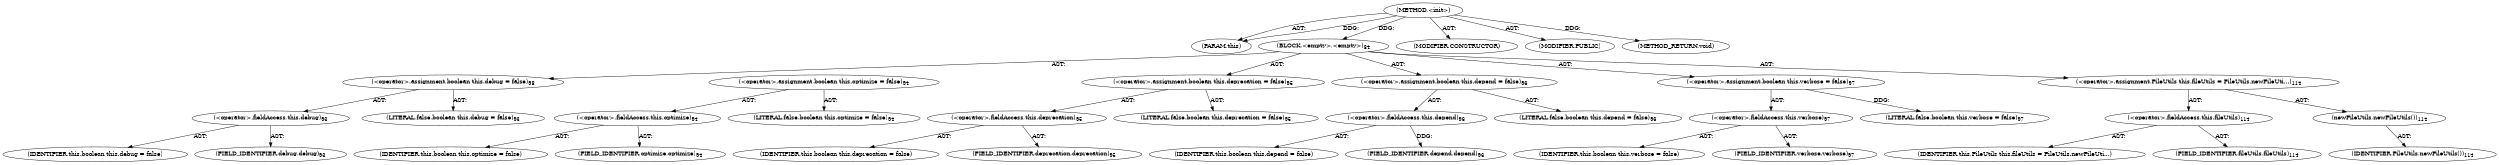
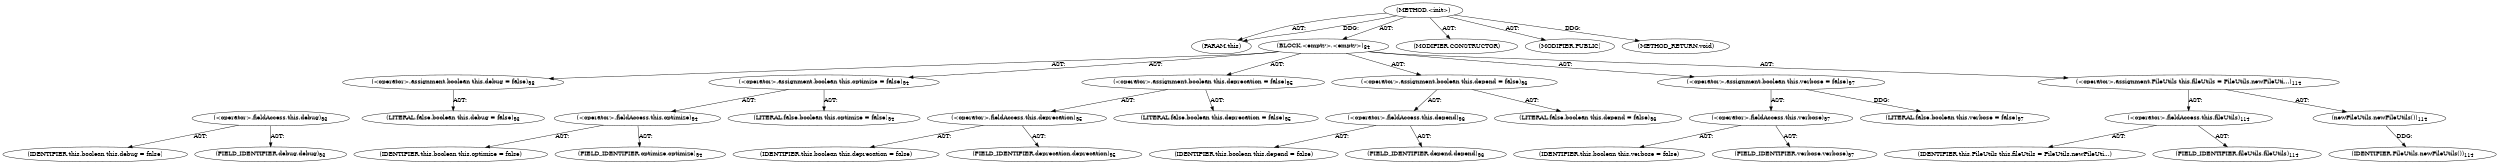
edge "(METHOD,<init>)" -> "(BLOCK,<empty>,<empty>)": label "DDG: " -> "AST: "
edge "(BLOCK,<empty>,<empty>)" -> "(<operator>.assignment,boolean this.optimize = false)": added, label "AST:"
edge "(<operator>.assignment,boolean this.debug = false)" -> "(<operator>.fieldAccess,this.debug)": removed, label "AST:"
edge "(<operator>.fieldAccess,this.depend)" -> "(FIELD_IDENTIFIER,depend,depend)": label "DDG: " -> "AST: "
edge "(newFileUtils,newFileUtils())" -> "(IDENTIFIER,FileUtils,newFileUtils())": label "AST: " -> "DDG: "
